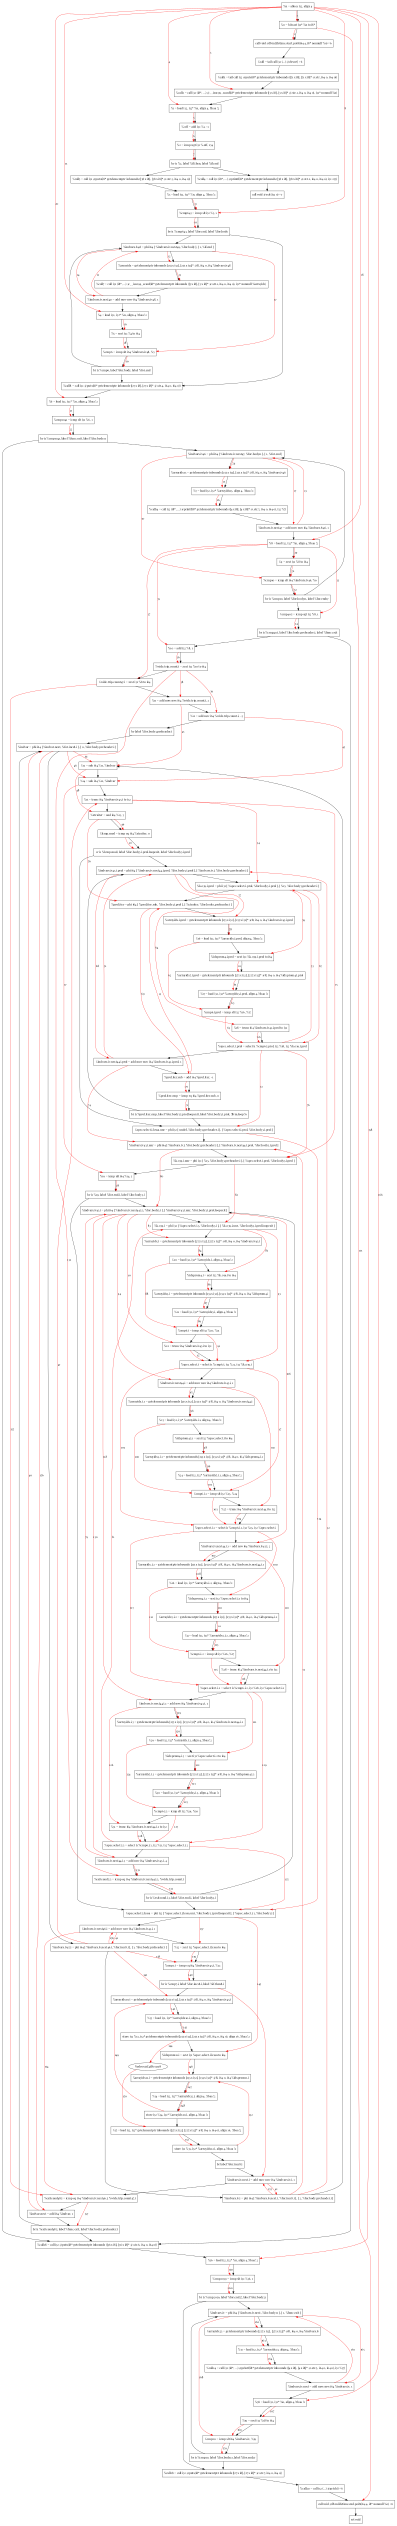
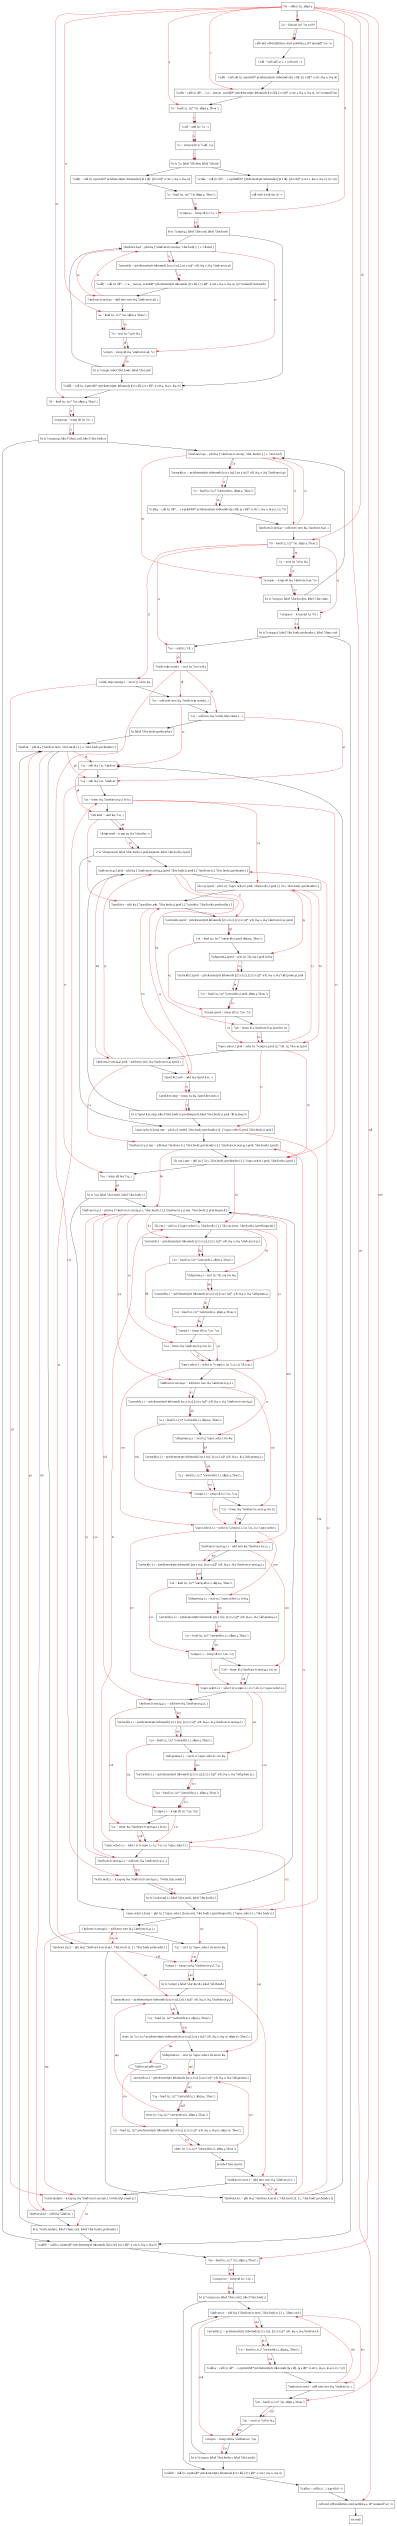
edge "%wide.trip.count.i = zext i32 %10 to i64" -> "%wide.trip.count47.i = zext i32 %8 to i64": removed
edge "%cmp6.i.prol = icmp slt i32 %16, %17" -> "%18 = trunc i64 %indvars.iv43.i.prol to i32": added
edge "%spec.select.i = select i1 %cmp6.i, i32 %22, i32 %k.039.i" -> "%cmp6.i.1 = icmp slt i32 %23, %24": now "%spec.select.i = select i1 %cmp6.i, i32 %22, i32 %k.039.i" -> "%idxprom4.i.1 = sext i32 %spec.select.i to i64"
